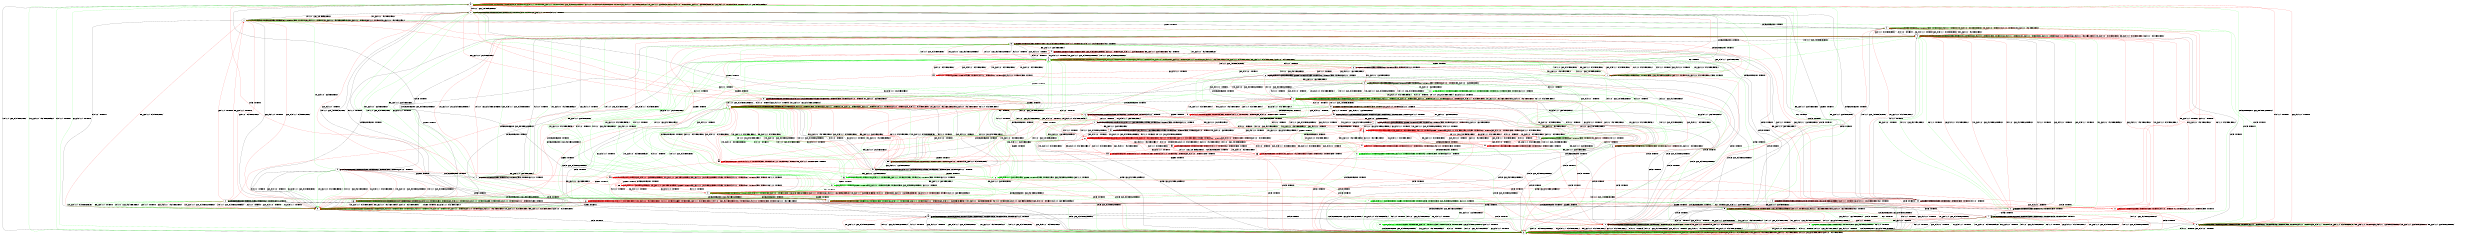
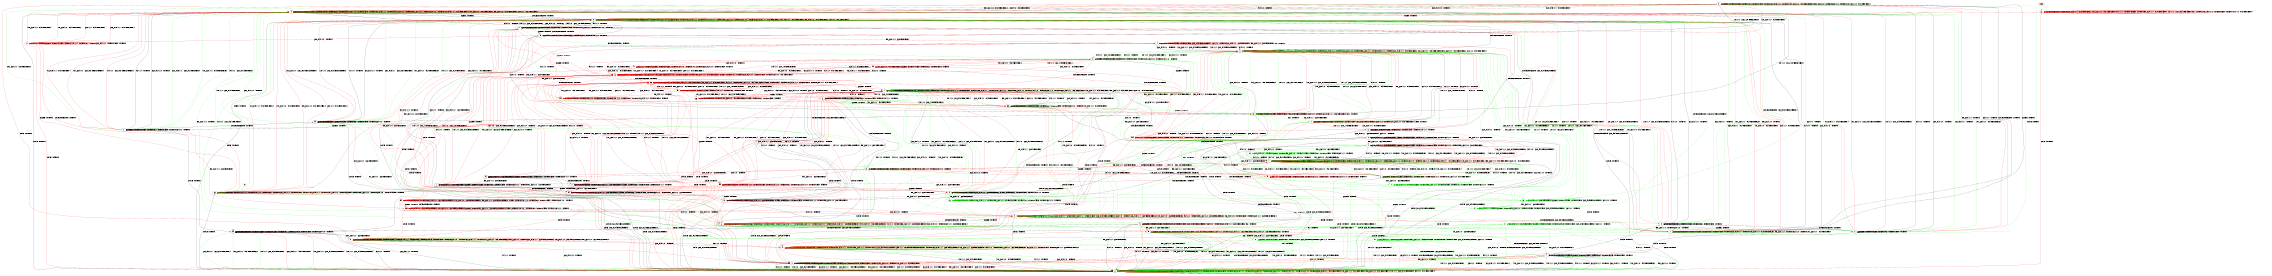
node "mmm": added
edge "a" -> "u": now "c" -> "u"
edge "r" -> "d": label "FIN+ACK(V,V,0) / ACK(NEXT,CURRENT,0)" -> "FIN+ACK(V,V,0) / ACK(NEXT,NEXT,0)"
node "xx": added
